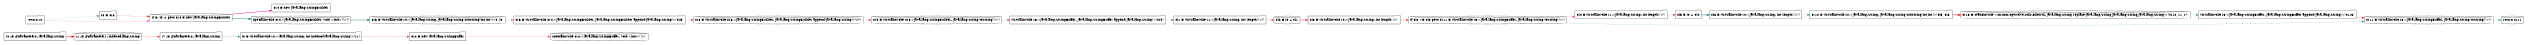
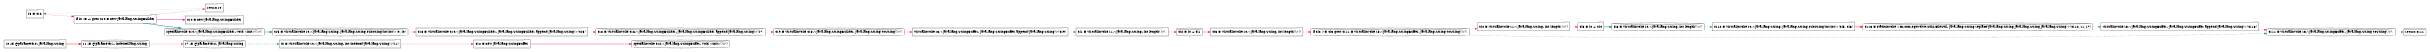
node "$i6 = virtualinvoke r0.<java.lang.String: int length()>()": shape folder -> cylinder
node "if i0 != -1 goto $r4 = new java.lang.StringBuilder": shape cylinder -> folder
edge "return r0" -> "if i0 != -1 goto $r4 = new java.lang.StringBuilder": reversed
edge "r1 := @parameter1: indexOf.lang.String" -> "r7 := @parameter2: java.lang.String": color red -> deeppink
node "r7 := @parameter2: java.lang.String": shape folder -> cylinder
edge "$r2 = new java.lang.StringBuffer" -> "specialinvoke $r2.<java.lang.StringBuffer: void <init>()>()": style dashed -> bold
